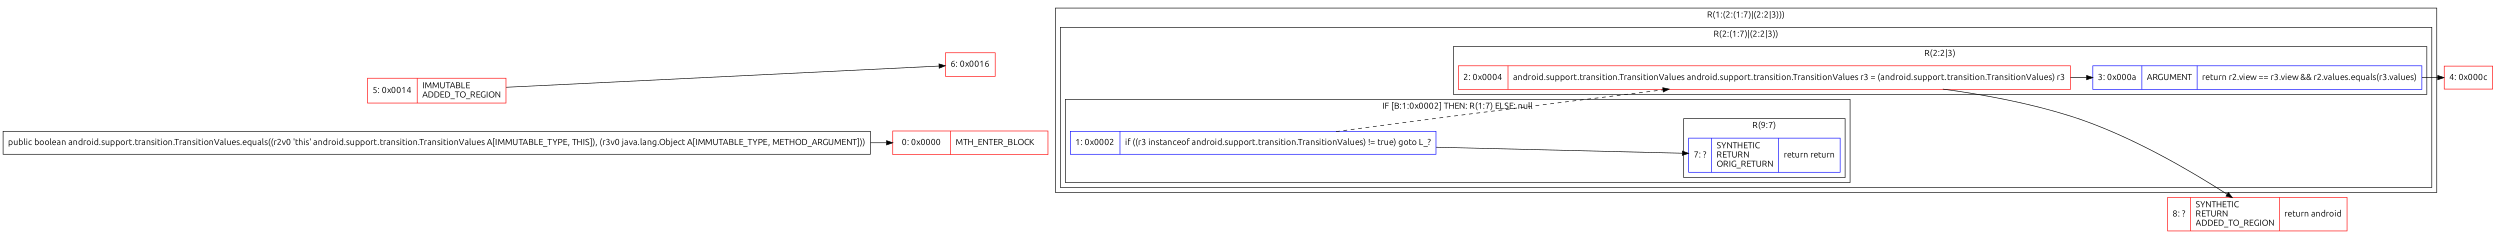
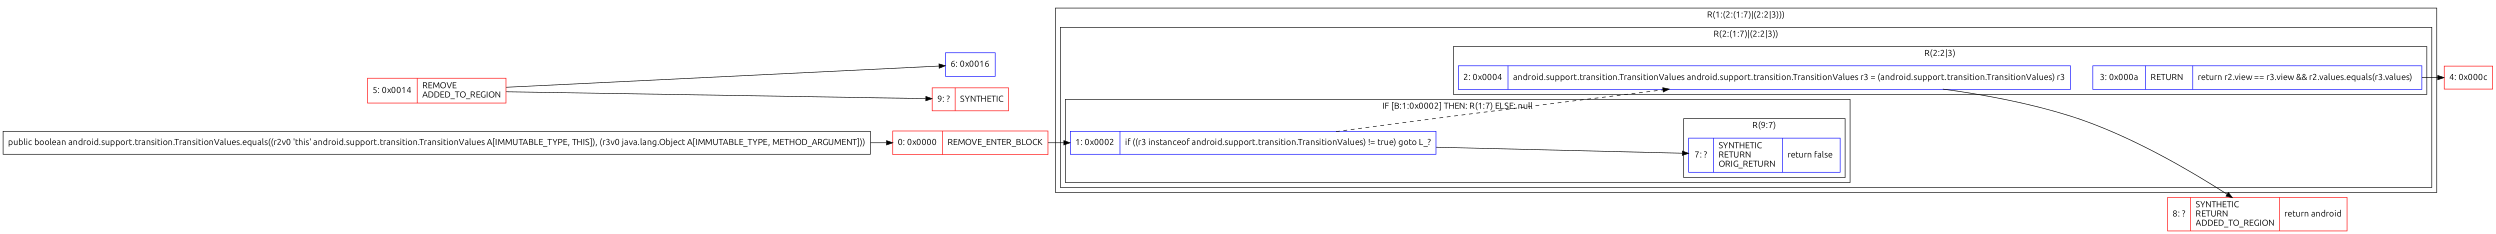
node "6: 0x0016": color red -> blue
node "3: 0x000a": text "ARGUMENT" -> "RETURN"
node "2: 0x0004": color red -> blue
edge "2: 0x0004" -> "3: 0x000a": removed
node "5: 0x0014": text "IMMUTABLE" -> "REMOVE"
node "9: ?": added
node "0: 0x0000": text "MTH_ENTER_BLOCK" -> "REMOVE_ENTER_BLOCK"
edge "0: 0x0000" -> "1: 0x0002": added
node "7: ?": text "return return" -> "return false"
